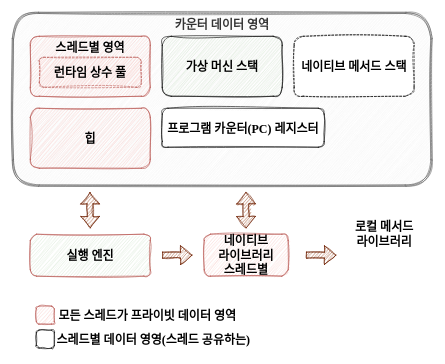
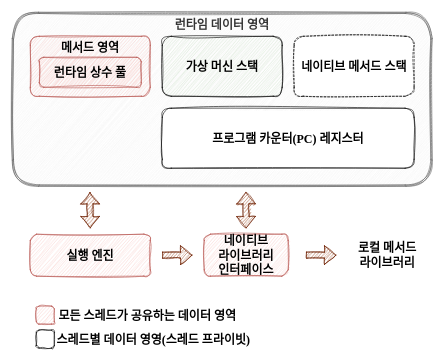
node "카운터 데이터 영역": label "카운터 데이터 영역" -> "런타임 데이터 영역"
node "스레드별 영역": label "스레드별 영역" -> "메서드 영역"
node "런타임 상수 풀": style dashed -> solid
node "프로그램 카운터(PC) 레지스터": size 162x39 -> 252x60
node "힙": removed
node "로컬 메서드 라이브러리": moved (384, 234) -> (387, 255)
node "실행 엔진": fillcolor #d5e8d4 -> #f8cecc
node "네이티브 라이브러리 스레드별": label "네이티브 라이브러리 스레드별" -> "네이티브 라이브러리 인터페이스"
node "모든 스레드가 프라이빗 데이터 영역": label "모든 스레드가 프라이빗 데이터 영역" -> "모든 스레드가 공유하는 데이터 영역"
node "스레드별 데이터 영영(스레드 공유하는)": label "스레드별 데이터 영영(스레드 공유하는)" -> "스레드별 데이터 영영(스레드 프라이빗)"
